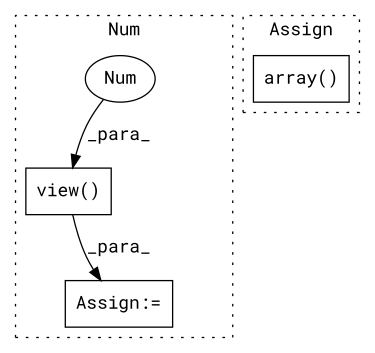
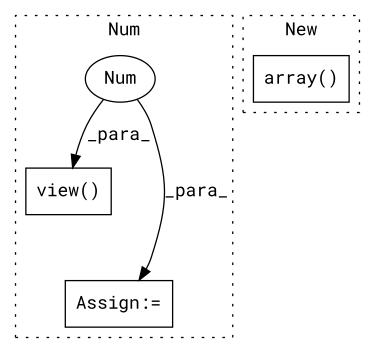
cluster "Assign": label "Assign" -> "New"
edge "view()" -> "Assign:=": now "Num" -> "Assign:="
